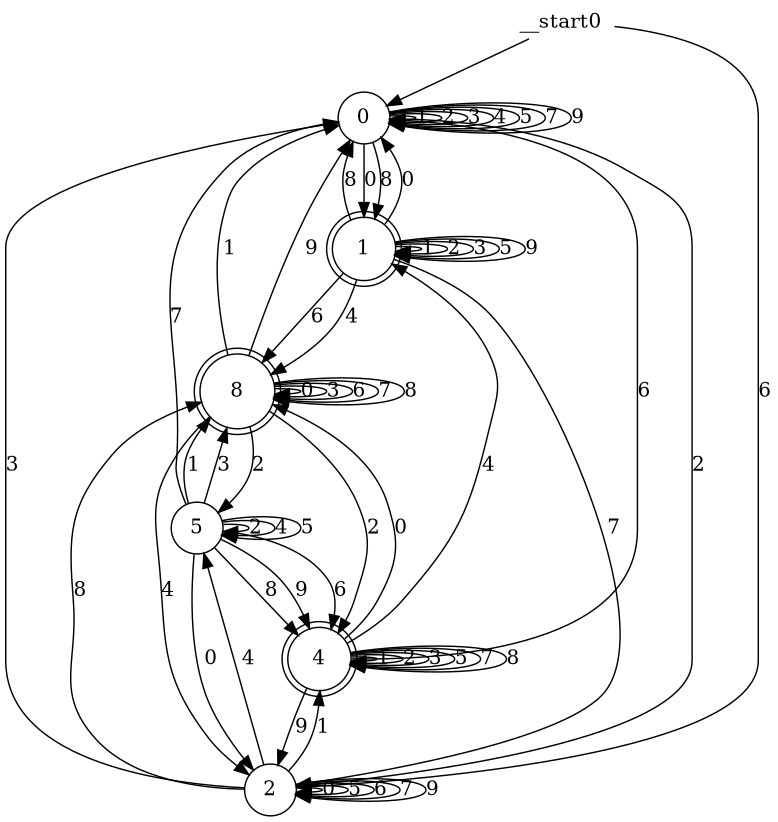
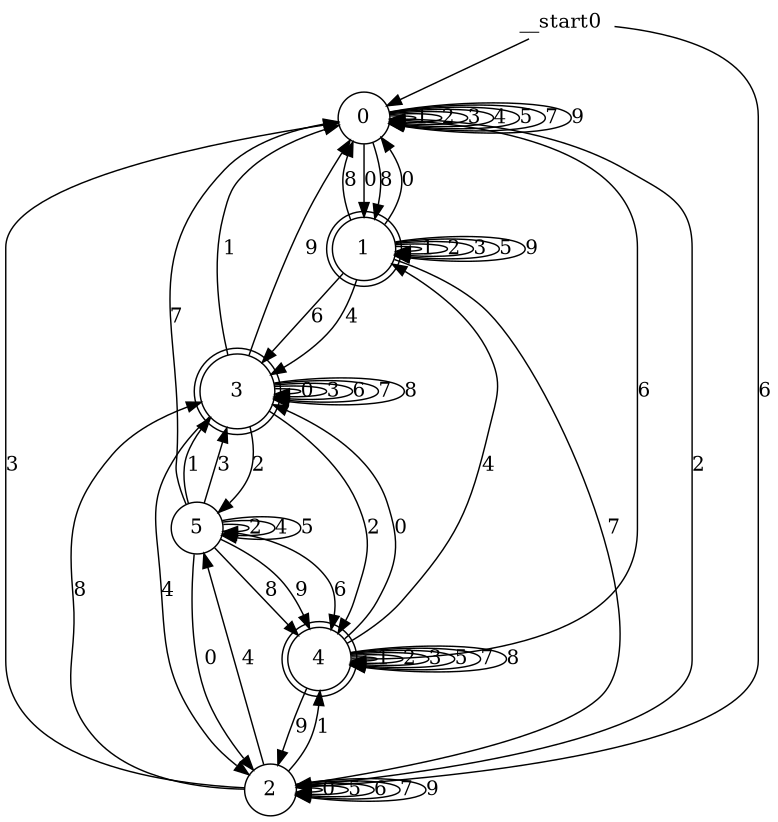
node "8": label "8" -> "3"
